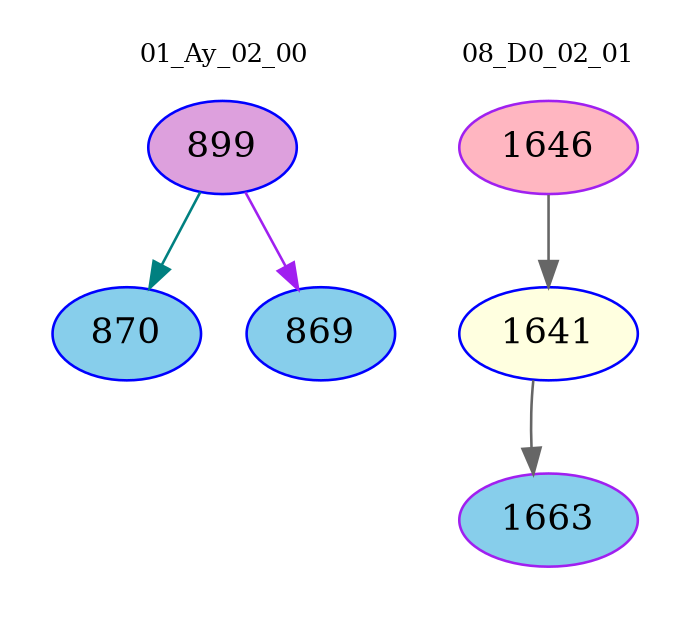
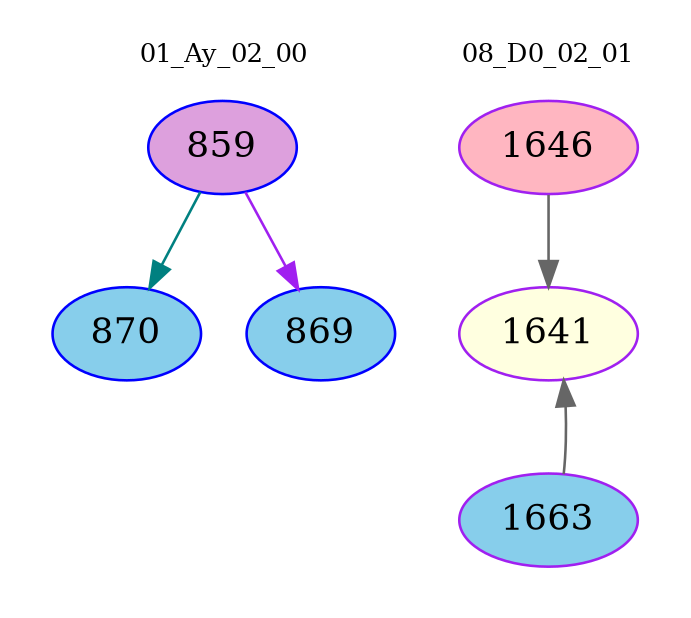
node "899": label "899" -> "859"
node "1641": color blue -> purple
edge "1641" -> "1663": reversed
